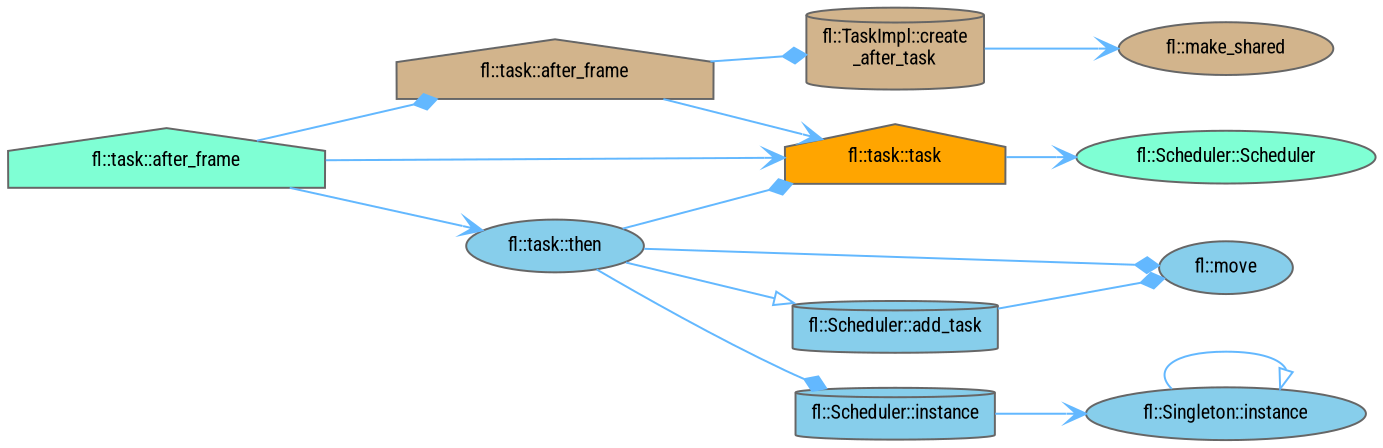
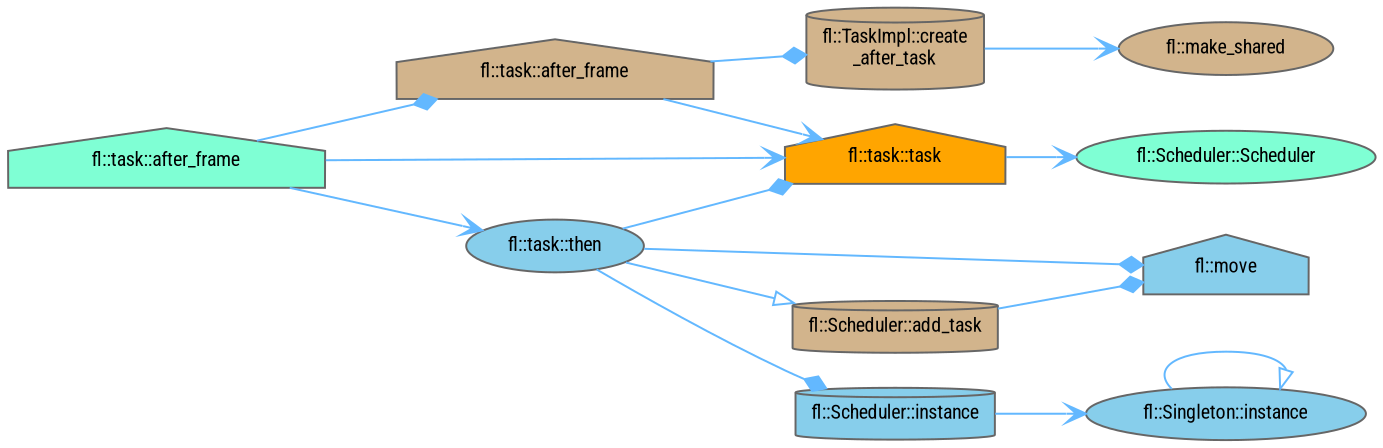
node "fl::move": shape ellipse -> house
node "fl::Scheduler::add_task": fillcolor skyblue -> tan
